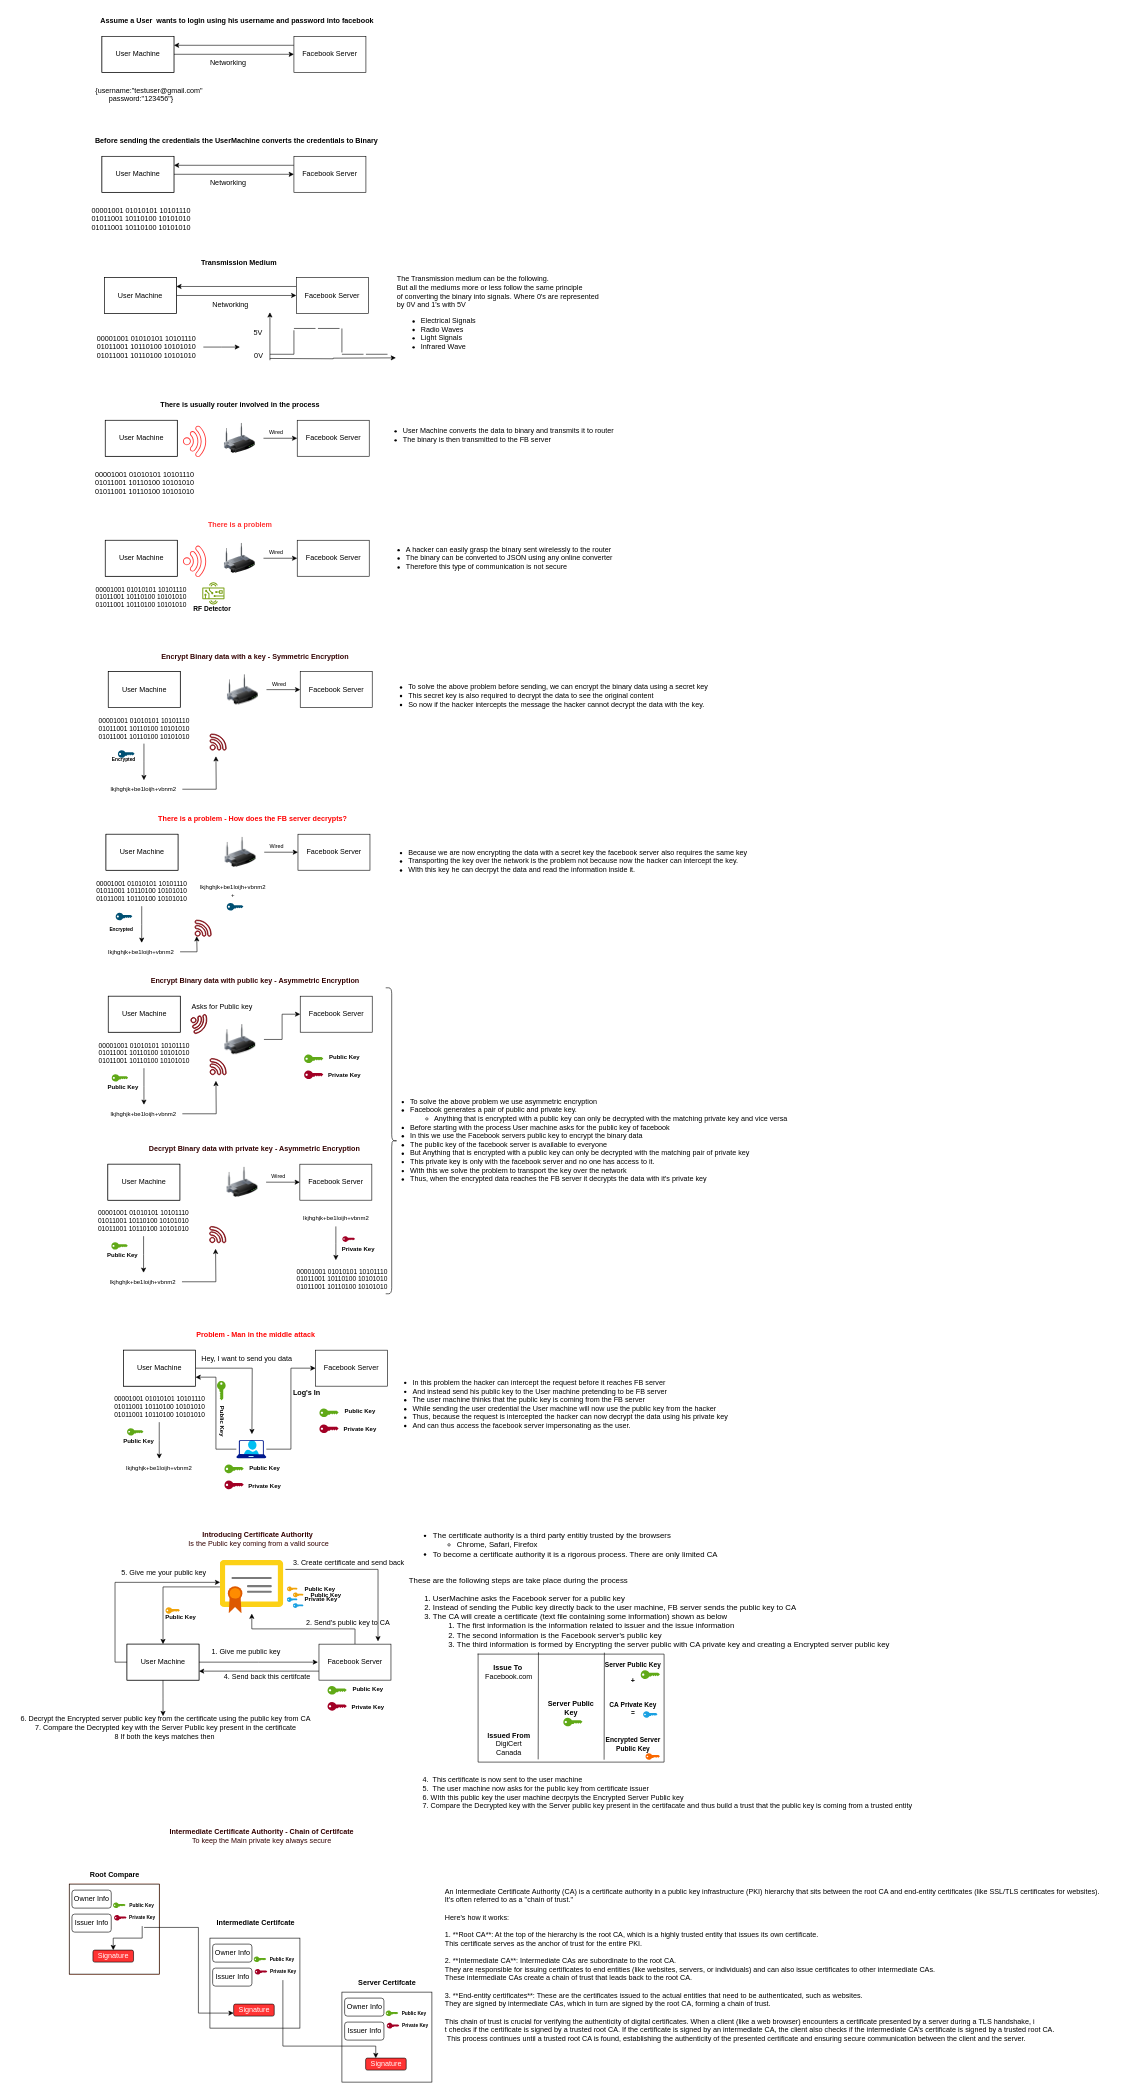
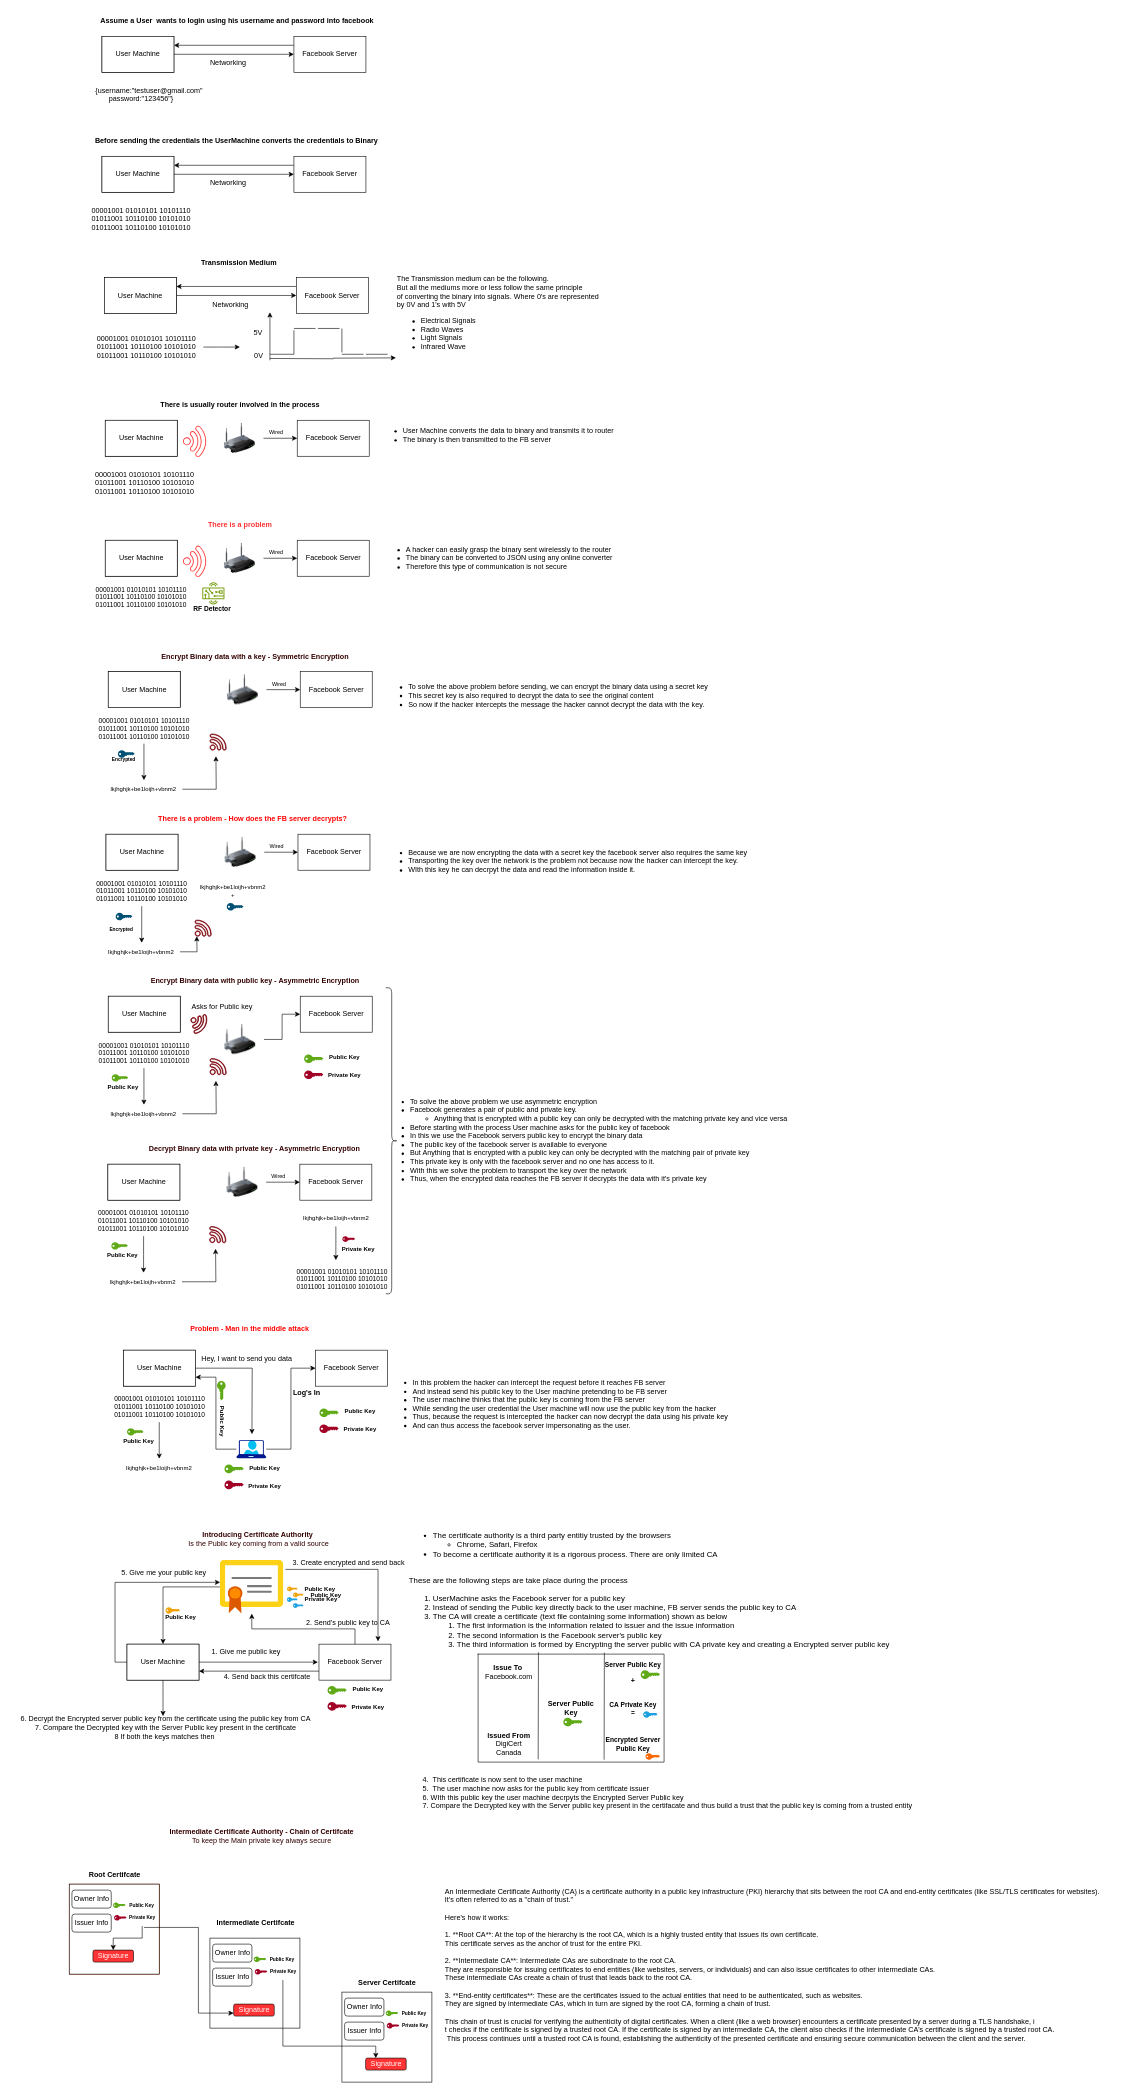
node "Problem - Man in the middle attack": moved (255, 1335) -> (249, 1329)
node "3. Create certificate and send back": label "3. Create certificate and send back" -> "3. Create encrypted and send back"
node "Root Compare": label "Root Compare" -> "Root Certifcate"
